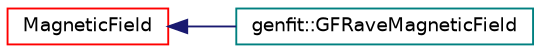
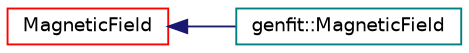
node "genfit::GFRaveMagneticField": label "genfit::GFRaveMagneticField" -> "genfit::MagneticField"
